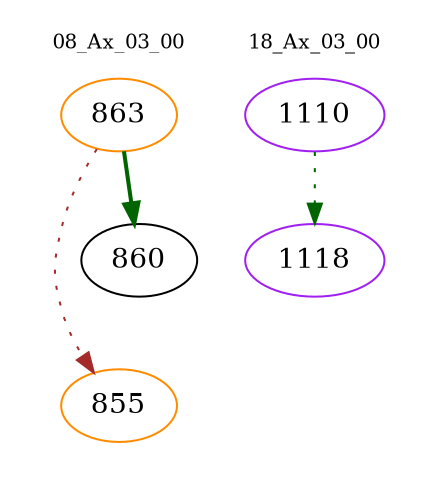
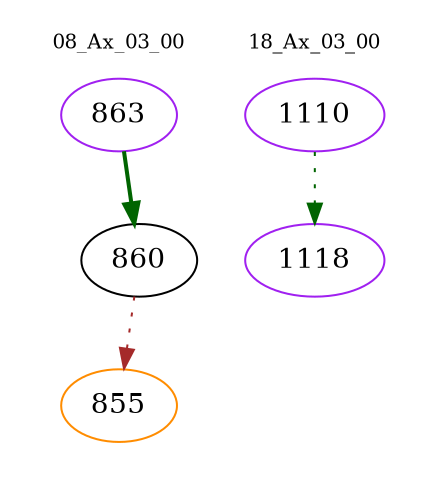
node "863": color darkorange -> purple
edge "863" -> "855": now "860" -> "855"
